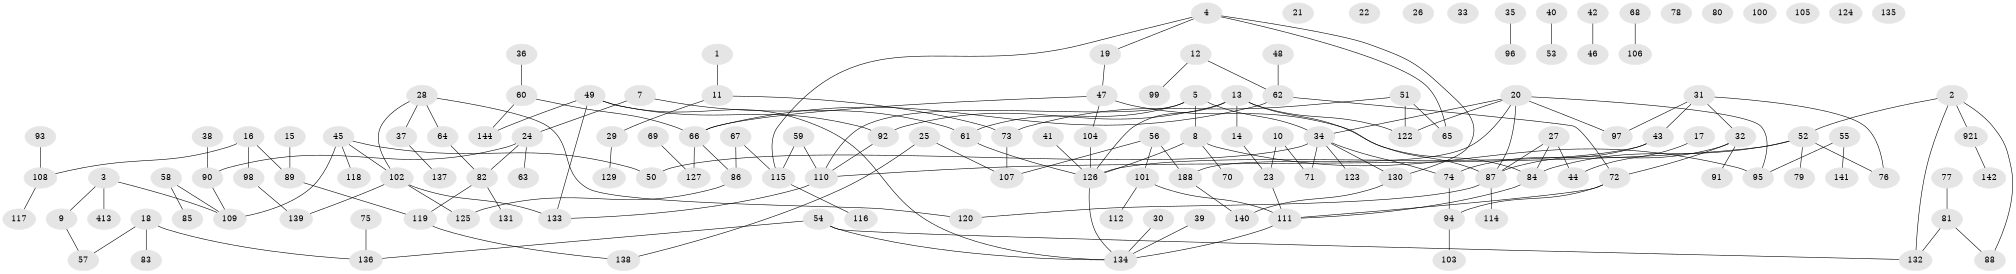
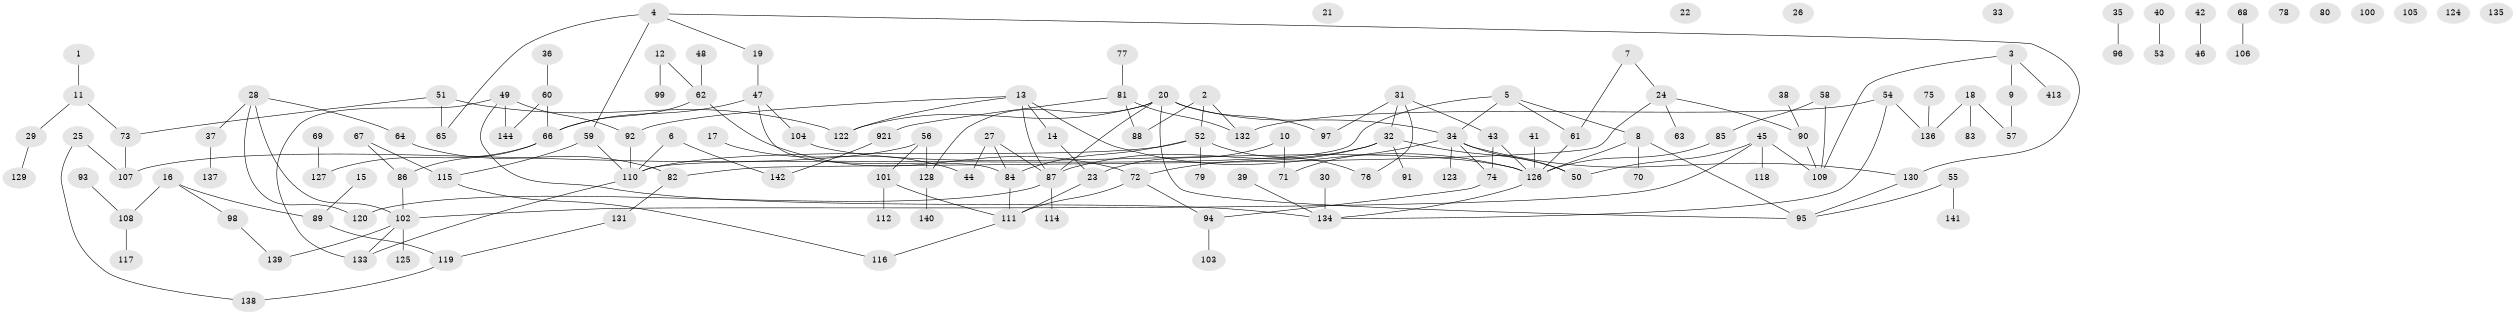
edge "4" -- "115": now "4" -- "59"
edge "2" -- "921": now "81" -- "921"
node "6": added
edge "32" -- "50": added
edge "85" -- "126": added
node "188": label "188" -> "128"
edge "86" -- "125": now "86" -- "102"
edge "130" -- "140": now "130" -- "95"
edge "82" -- "119": now "131" -- "119"
edge "111" -- "134": now "111" -- "116"
